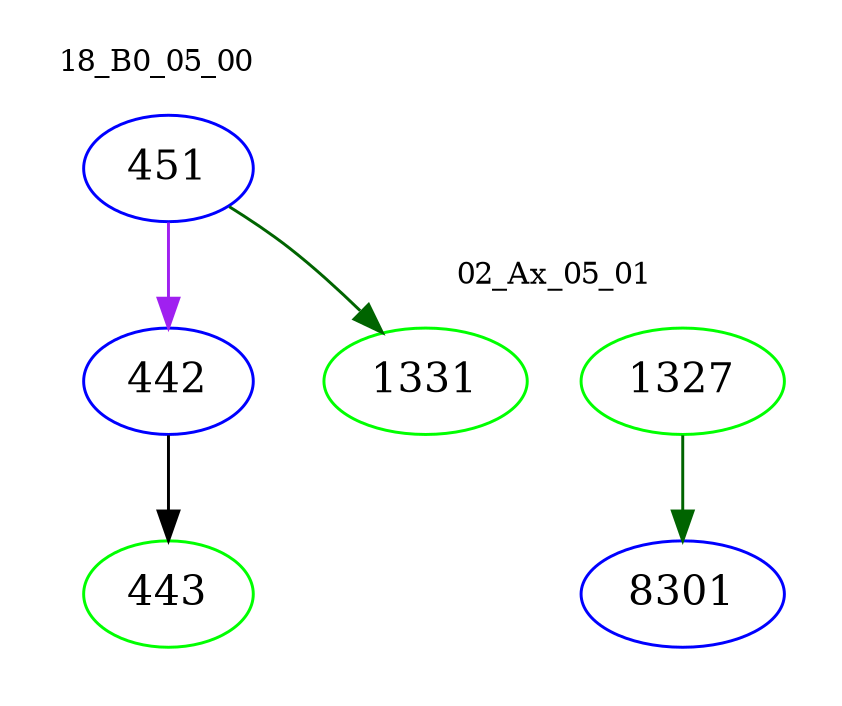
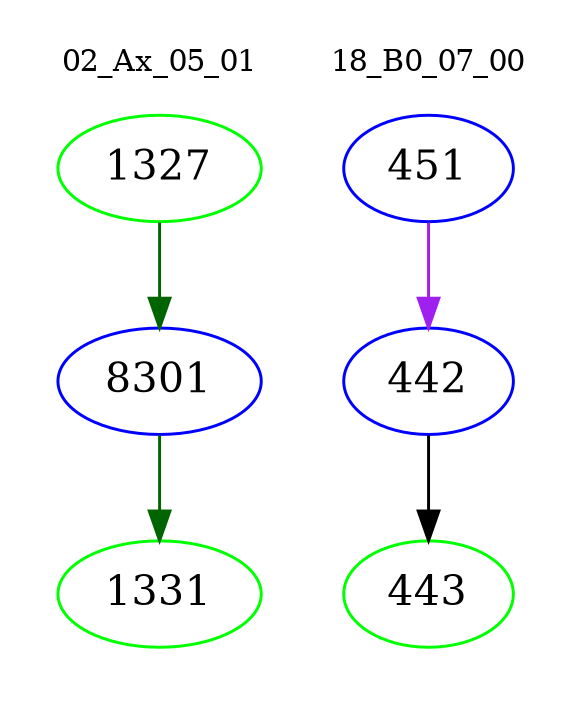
cluster "18_B0_05_00": label "18_B0_05_00" -> "18_B0_07_00"
edge "451" -> "1331": now "8301" -> "1331"
